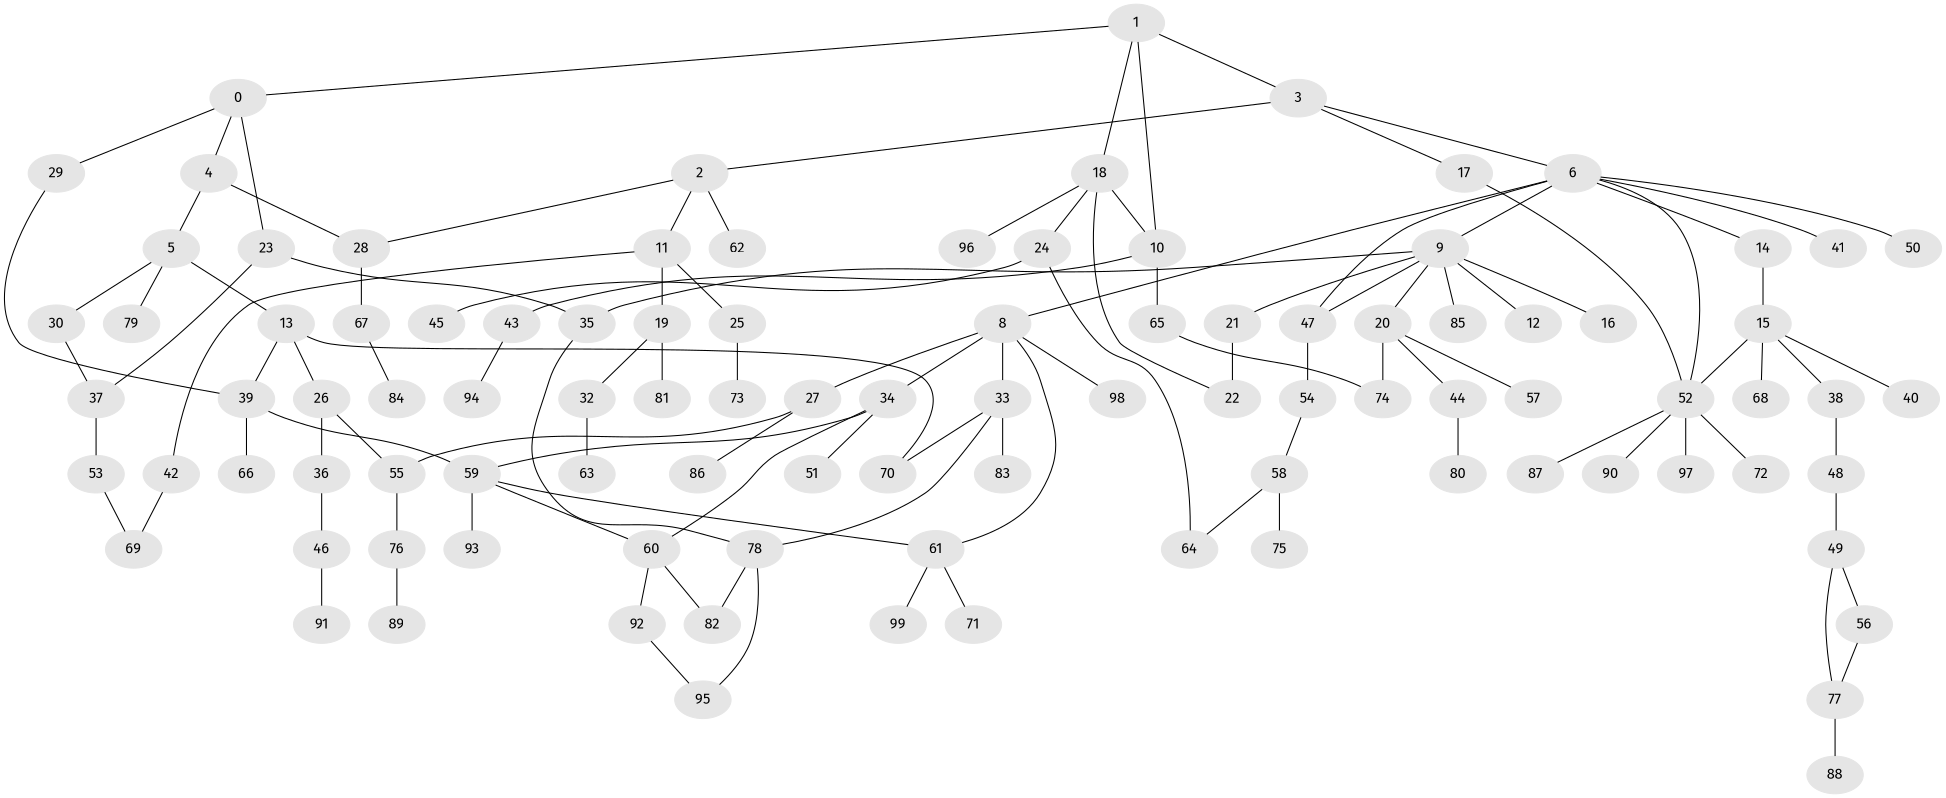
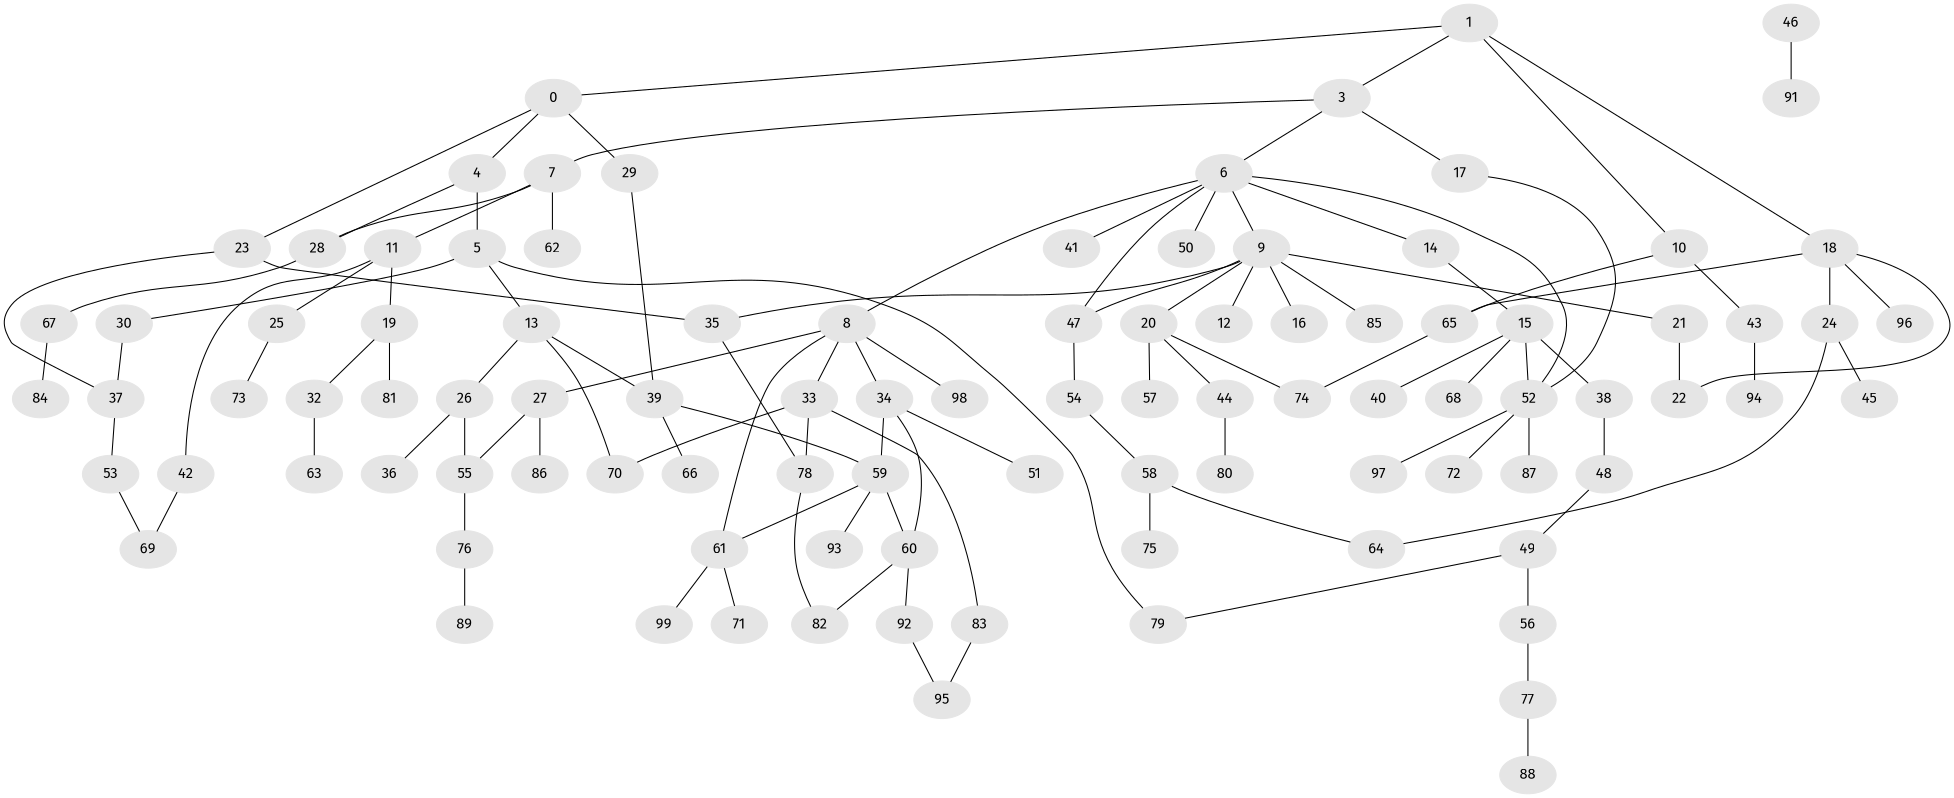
node "2": label "2" -> "7"
edge "18" -- "10": now "18" -- "65"
node "90": removed
edge "36" -- "46": removed
edge "49" -- "77": now "49" -- "79"
edge "78" -- "95": now "83" -- "95"
